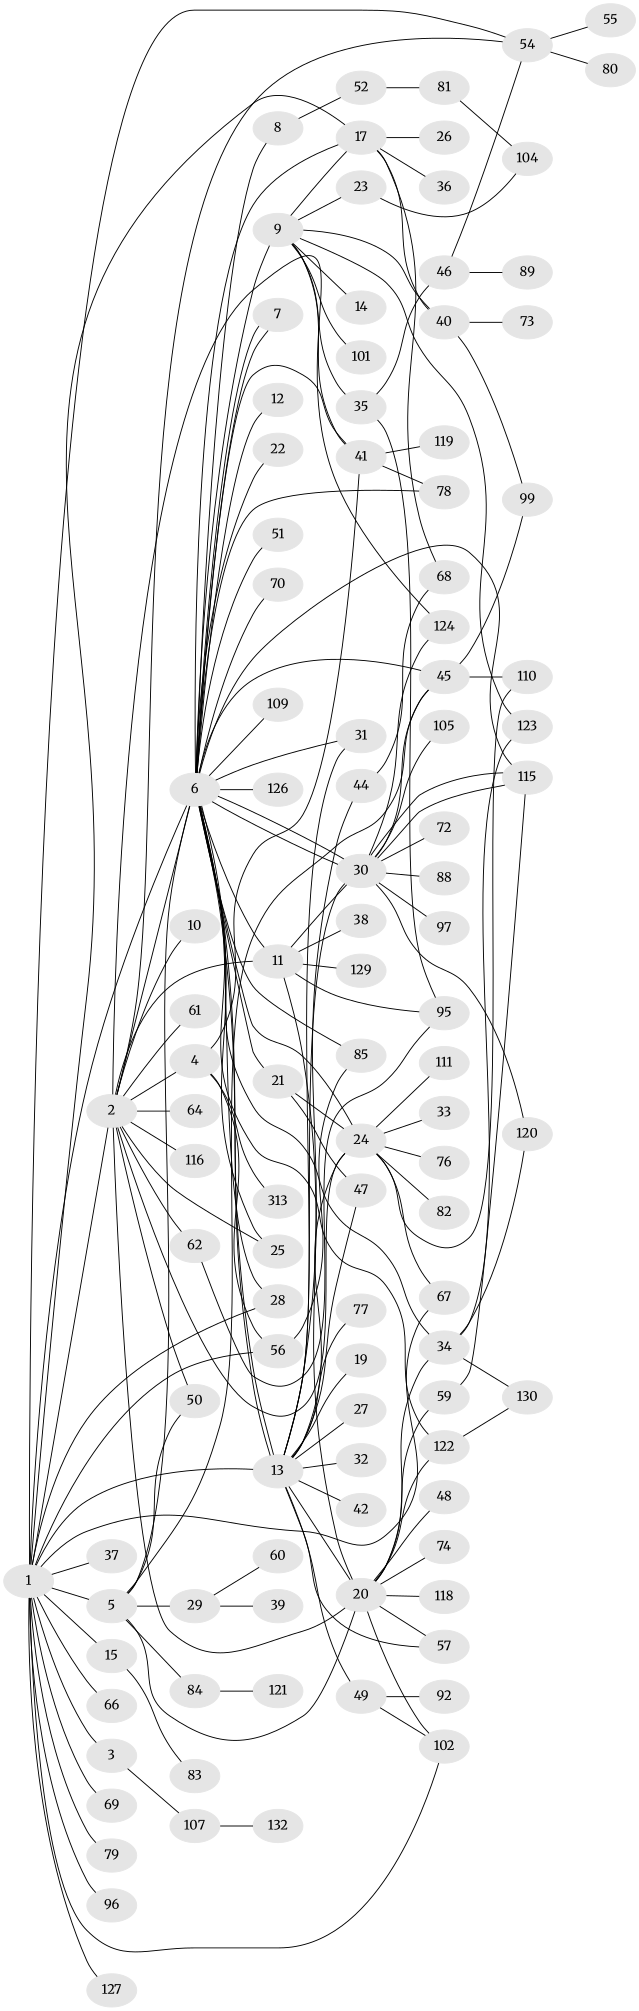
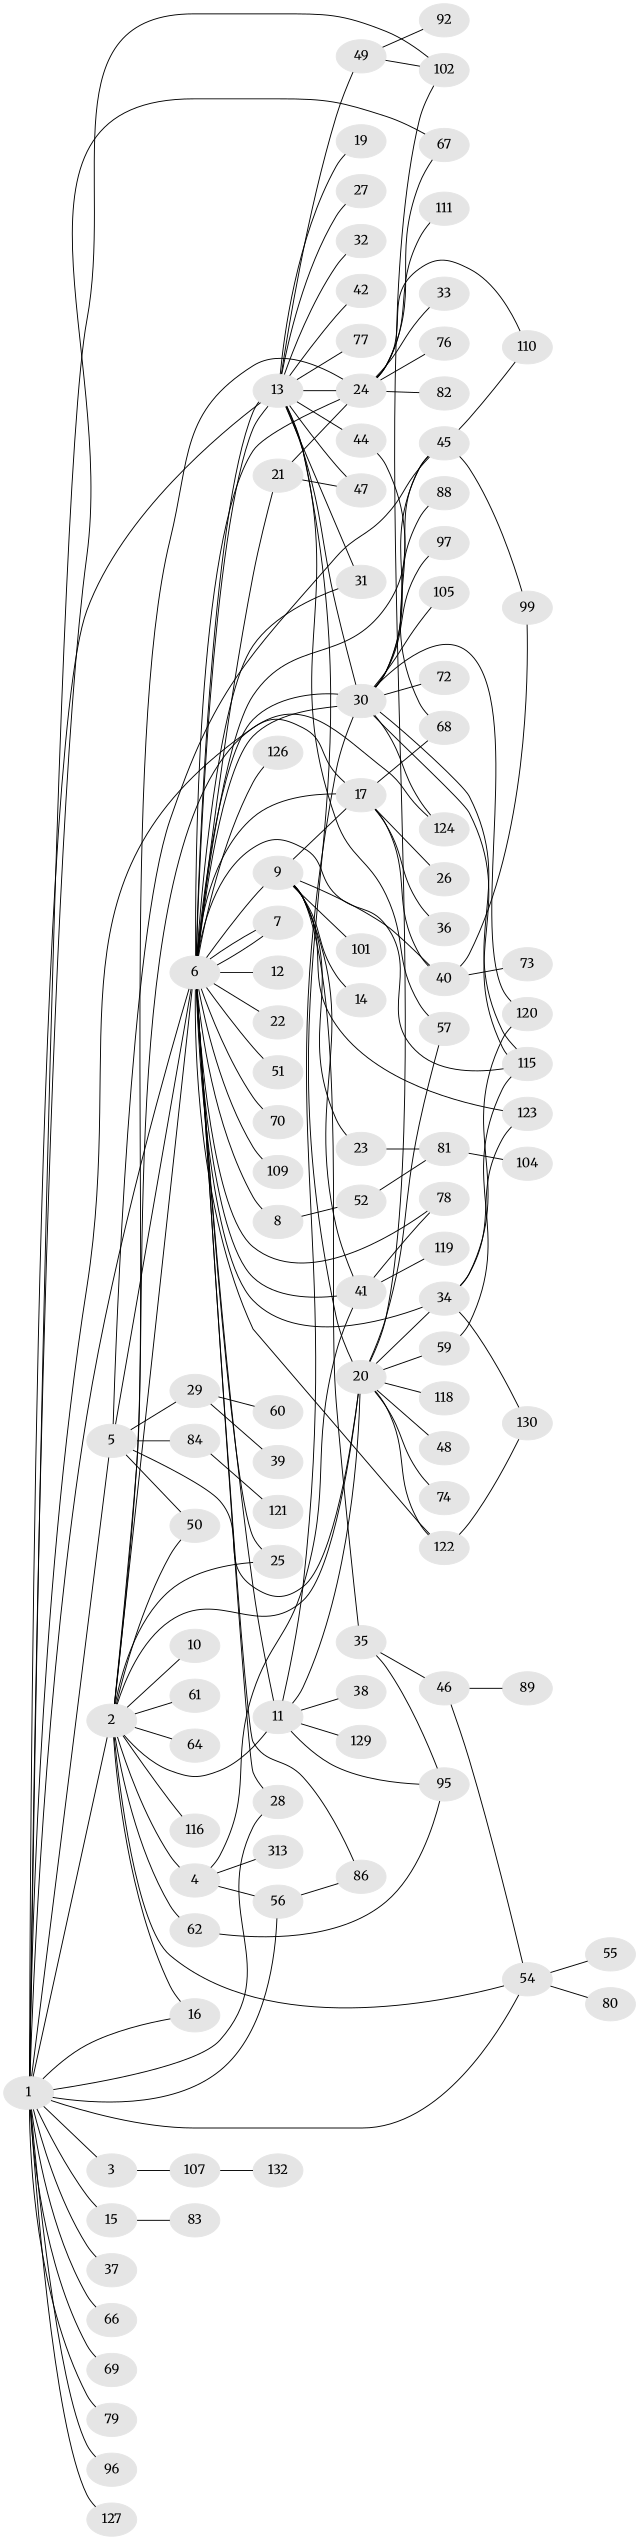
edge "104" -- "23": now "81" -- "23"
node "85": label "85" -> "86"
node "16": added
